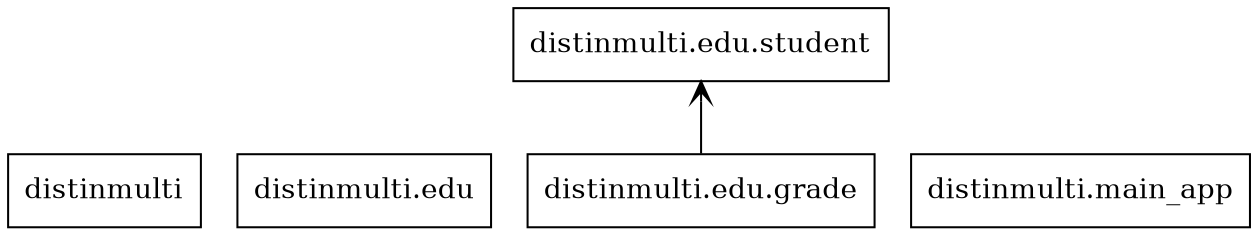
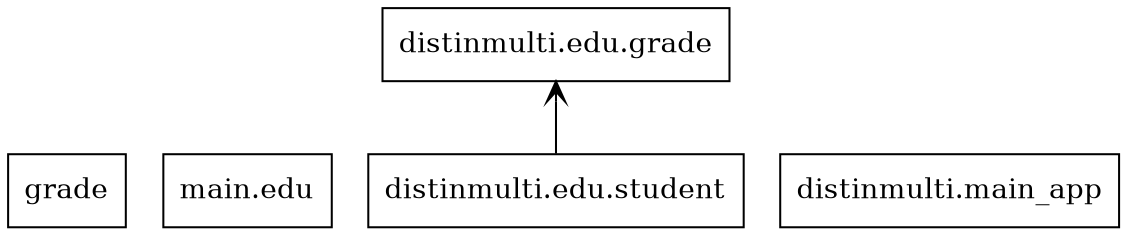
edge "distinmulti.edu.grade" -> "distinmulti.edu.student": reversed
node "distinmulti": label "distinmulti" -> "grade"
node "distinmulti.edu": label "distinmulti.edu" -> "main.edu"
